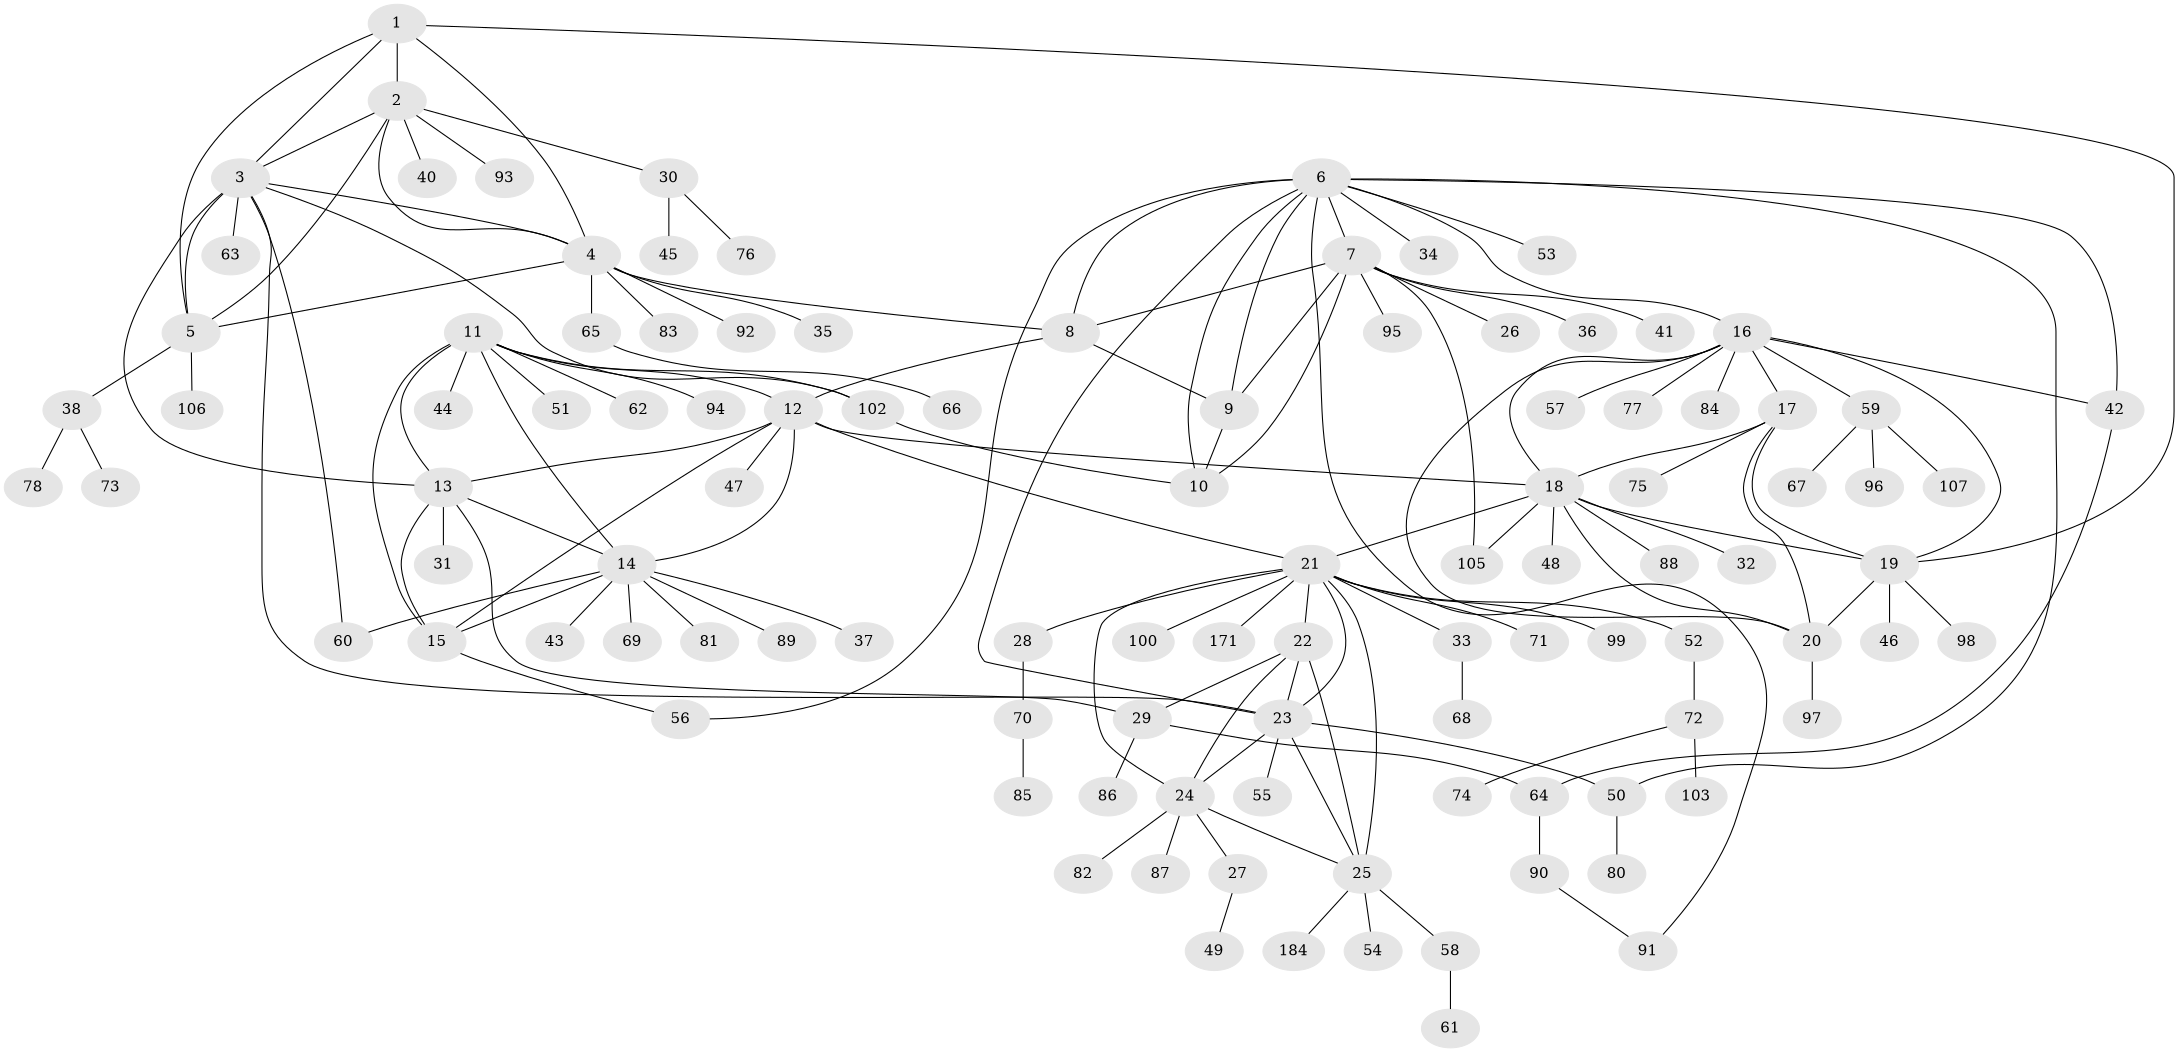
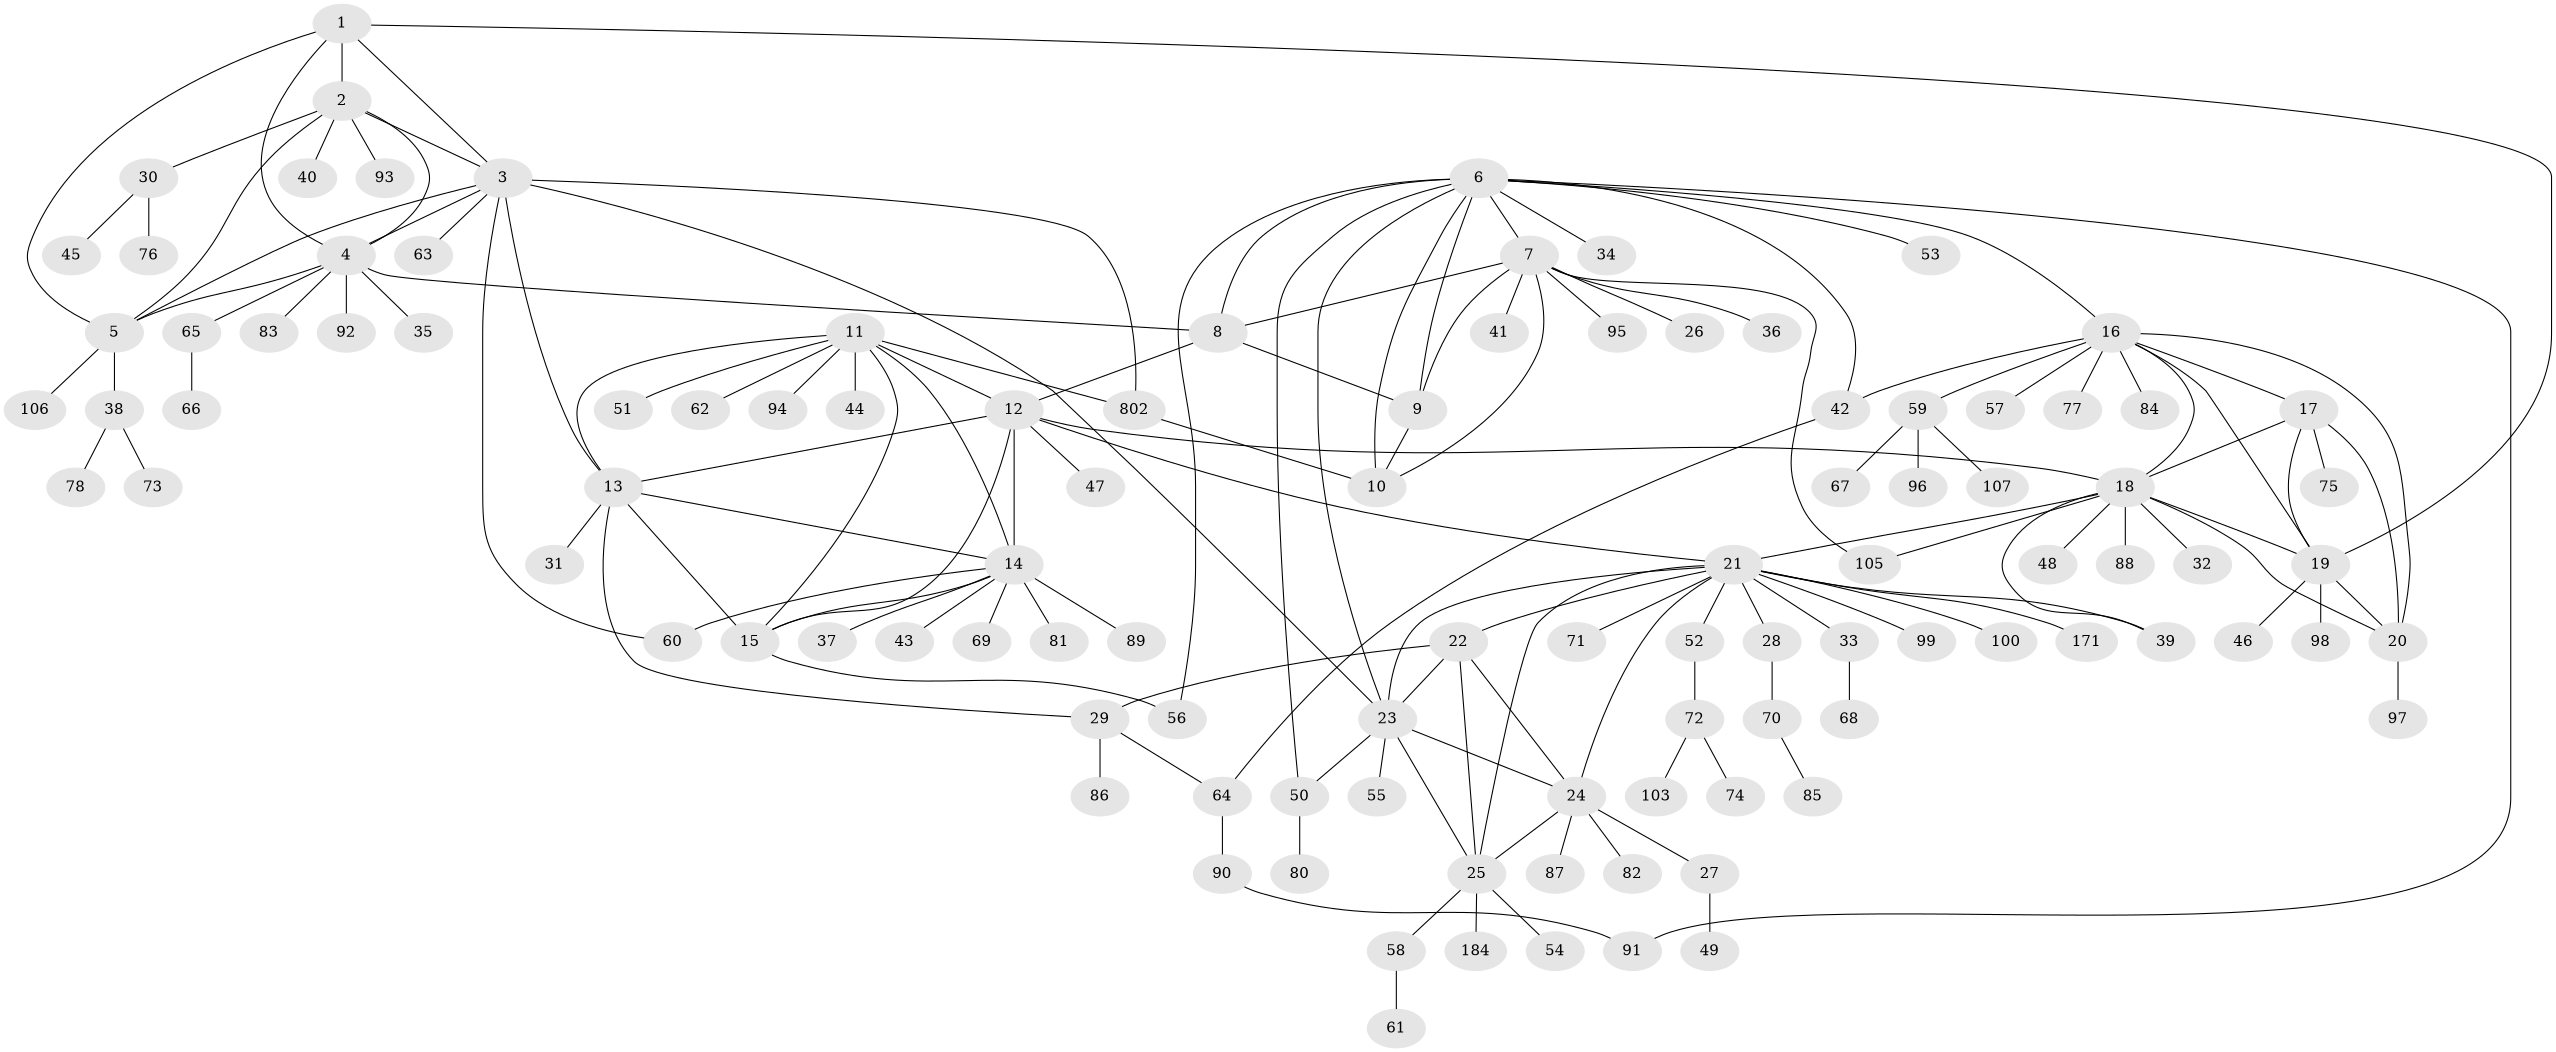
node "102": label "102" -> "802"
node "39": added
